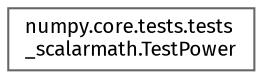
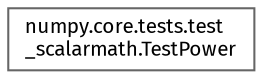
node "numpy.core.tests.tests _scalarmath.TestPower": label "numpy.core.tests.tests _scalarmath.TestPower" -> "numpy.core.tests.test _scalarmath.TestPower"
